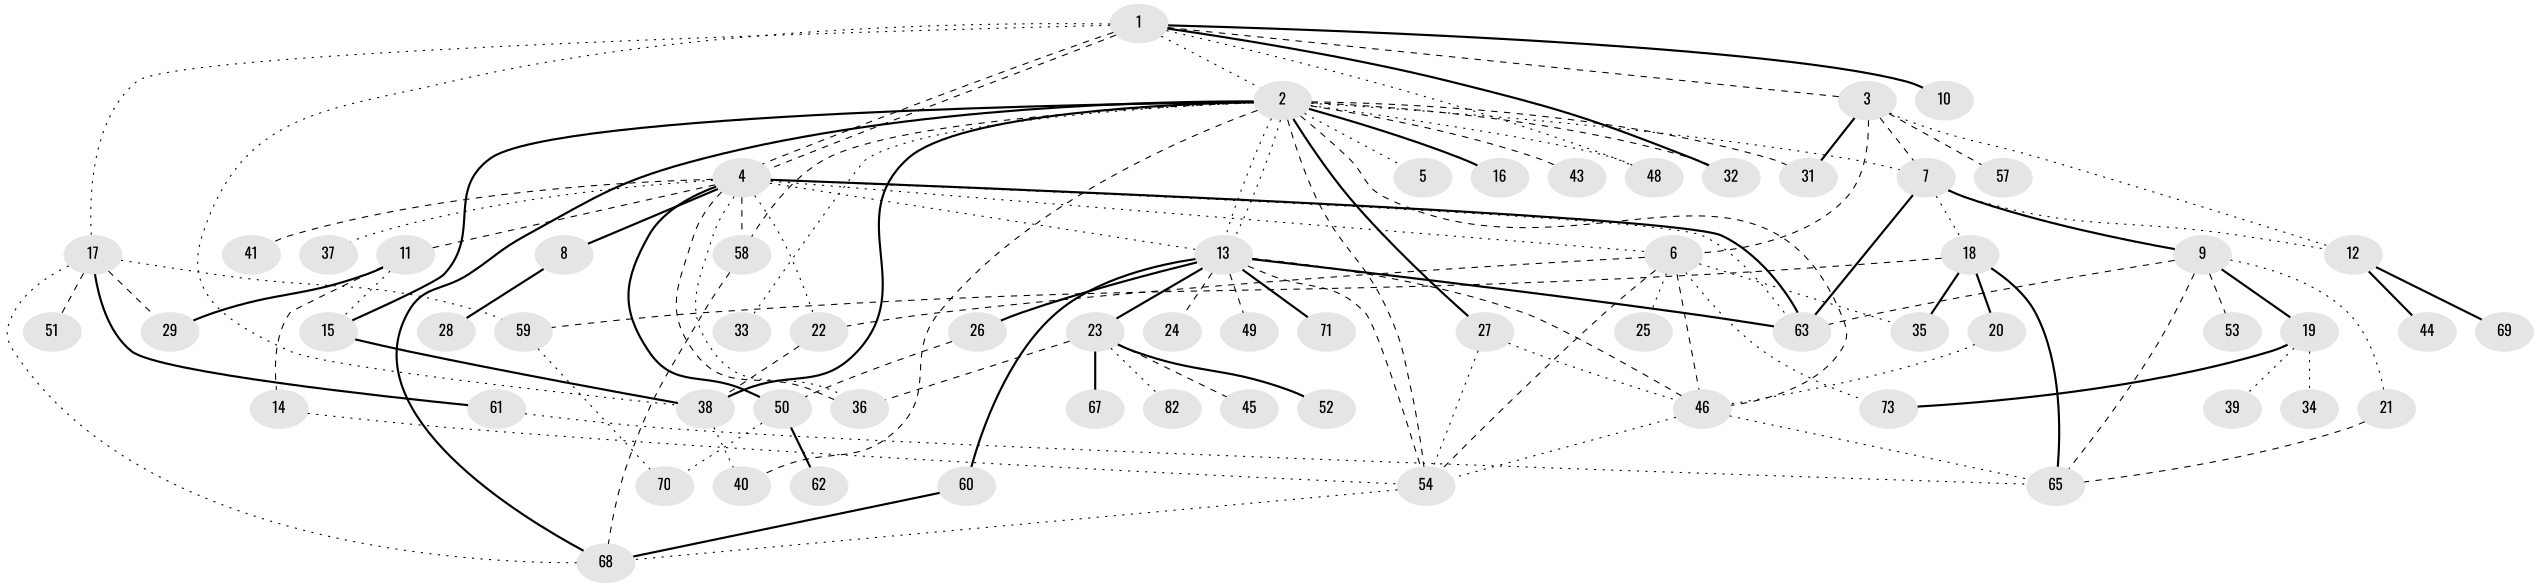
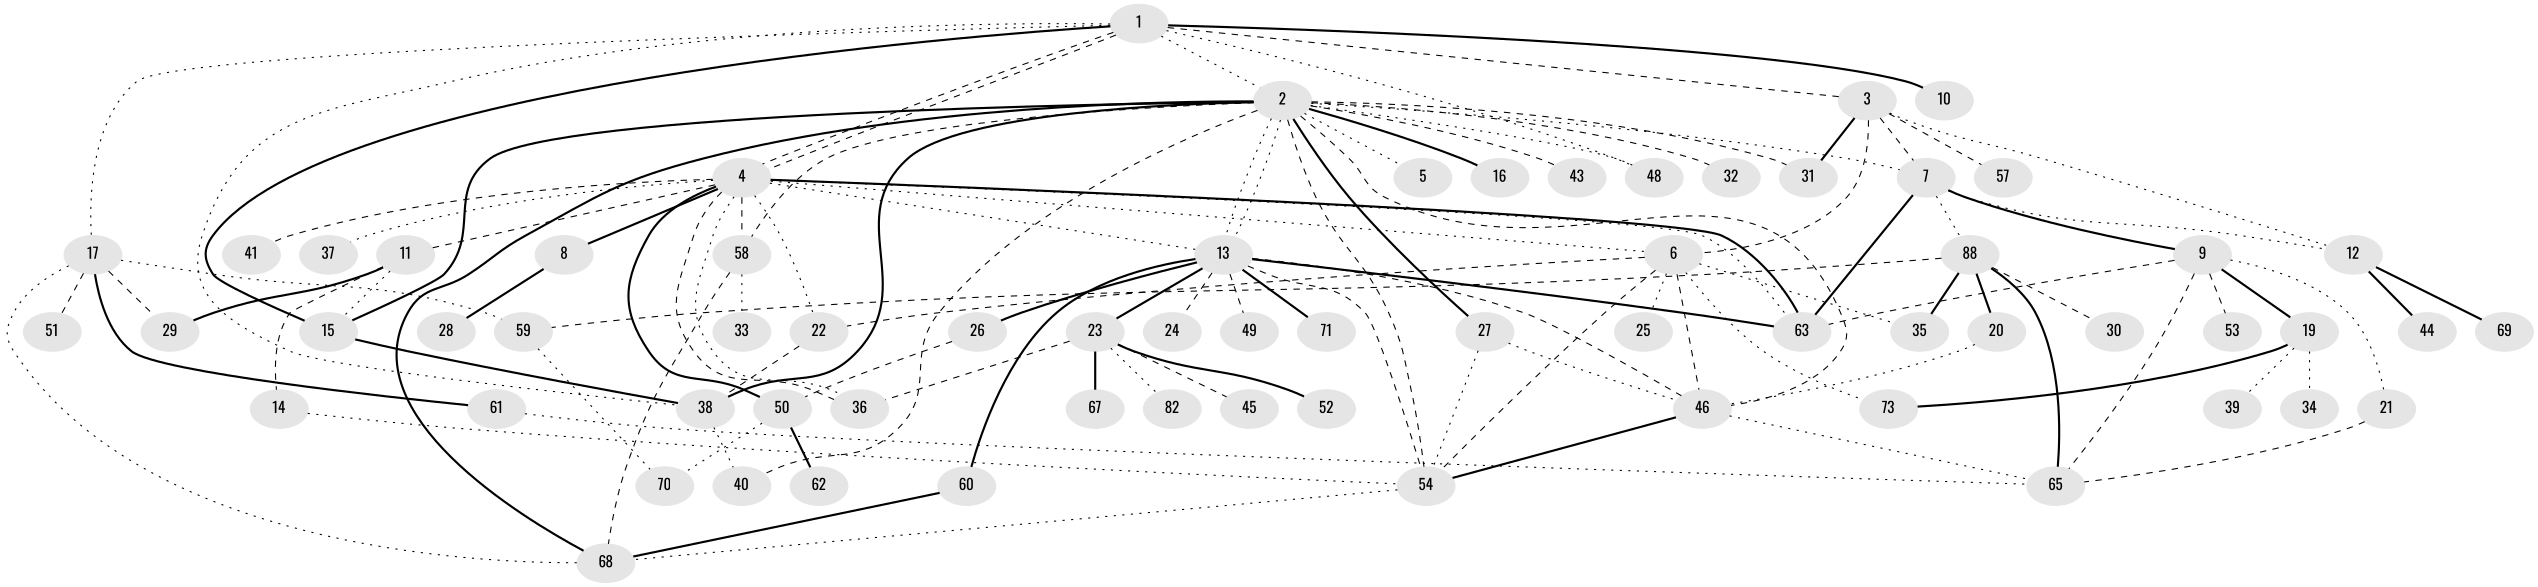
edge "1" -- "32": now "1" -- "15"
edge "2" -- "33": now "58" -- "33"
node "18": label "18" -> "88"
node "30": added
edge "46" -- "54": style dotted -> bold
